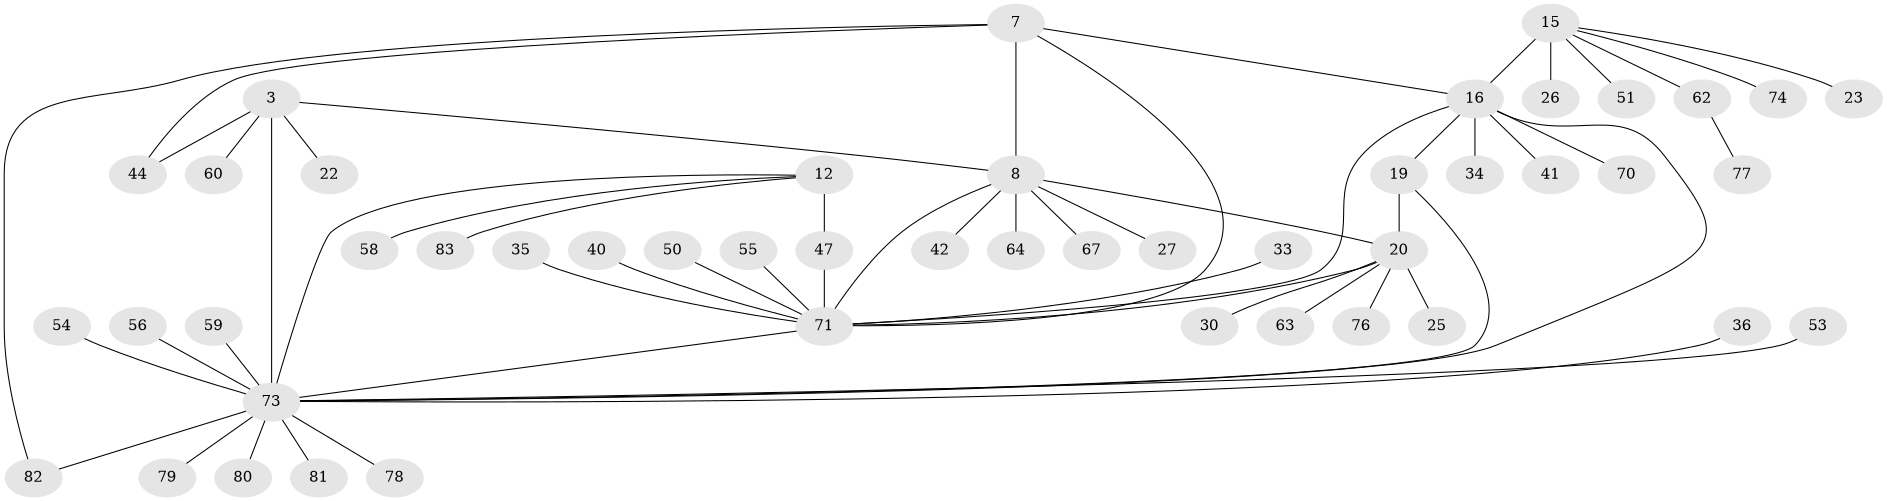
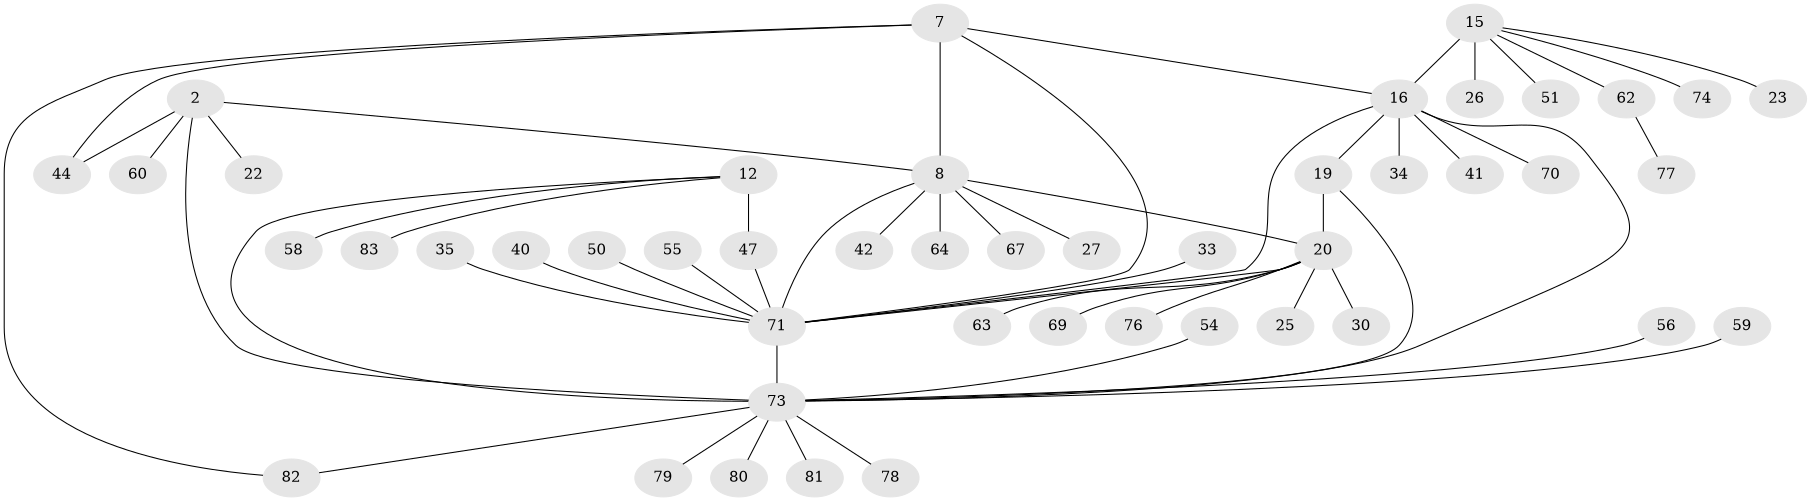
node "3": label "3" -> "2"
node "69": added
node "36": removed
node "53": removed
